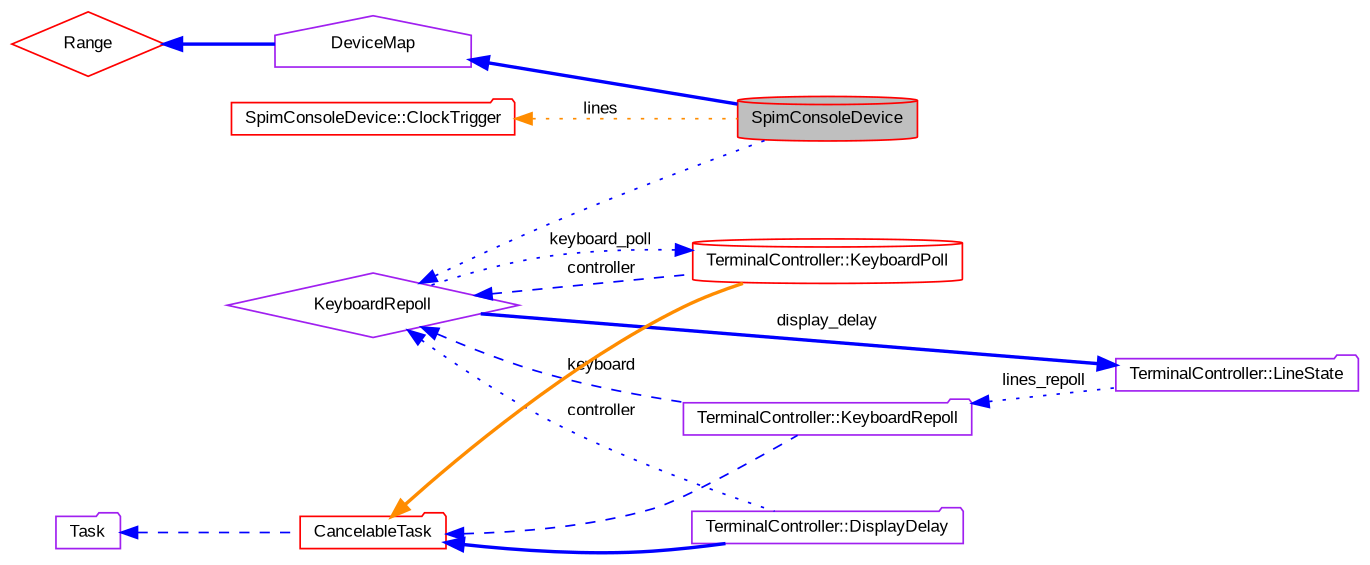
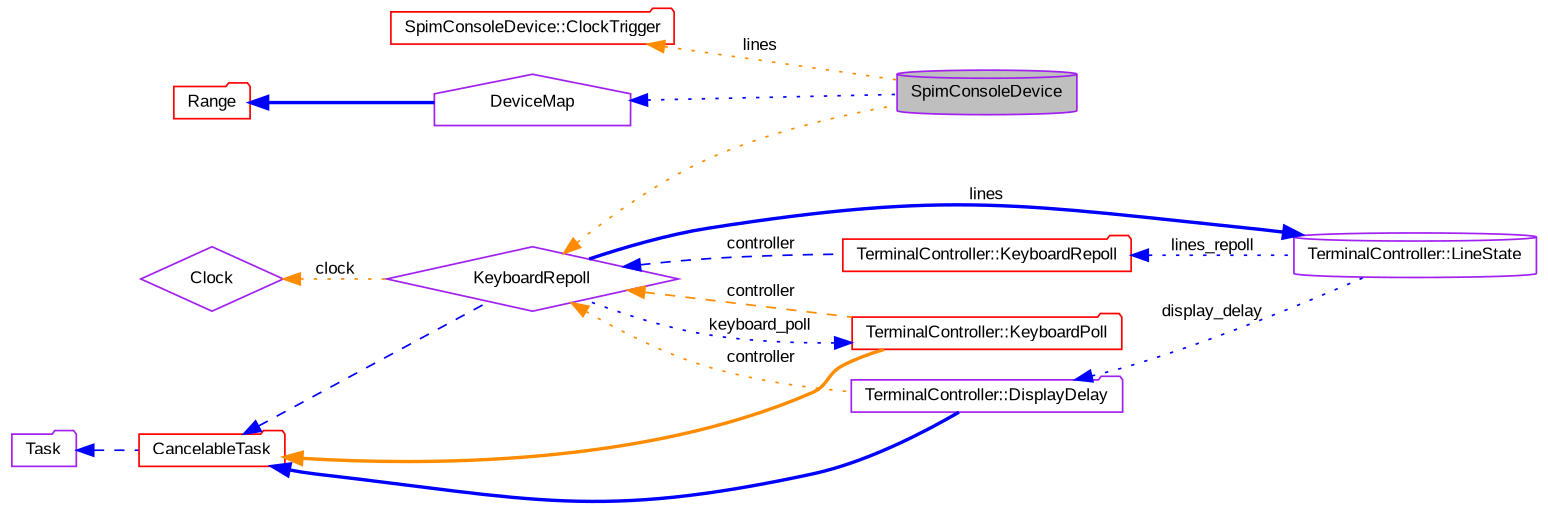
node "Range": shape diamond -> folder
edge "SpimConsoleDevice" -> "DeviceMap": style bold -> dotted
node "SpimConsoleDevice": color red -> purple
edge "SpimConsoleDevice" -> "KeyboardRepoll": color blue -> darkorange
node "TerminalController::KeyboardPoll": shape cylinder -> folder
node "Clock": added
edge "TerminalController::KeyboardPoll" -> "KeyboardRepoll": color blue -> darkorange
edge "KeyboardRepoll" -> "TerminalController::LineState": label "display_delay" -> "lines"
edge "TerminalController::LineState" -> "TerminalController::DisplayDelay": added, label "display_delay"
edge "TerminalController::KeyboardRepoll" -> "KeyboardRepoll": label "keyboard" -> "controller"
node "TerminalController::LineState": shape folder -> cylinder
node "TerminalController::KeyboardRepoll": color purple -> red
edge "TerminalController::DisplayDelay" -> "KeyboardRepoll": color blue -> darkorange
edge "TerminalController::KeyboardRepoll" -> "CancelableTask": now "KeyboardRepoll" -> "CancelableTask"
